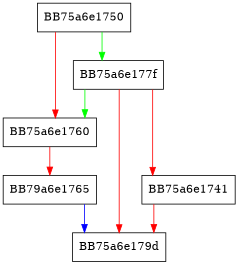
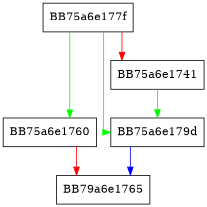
node "BB75a6e1750": removed
edge "BB75a6e177f" -> "BB75a6e179d": color red -> green
edge "BB79a6e1765" -> "BB75a6e179d": reversed
edge "BB75a6e1741" -> "BB75a6e179d": color red -> green
